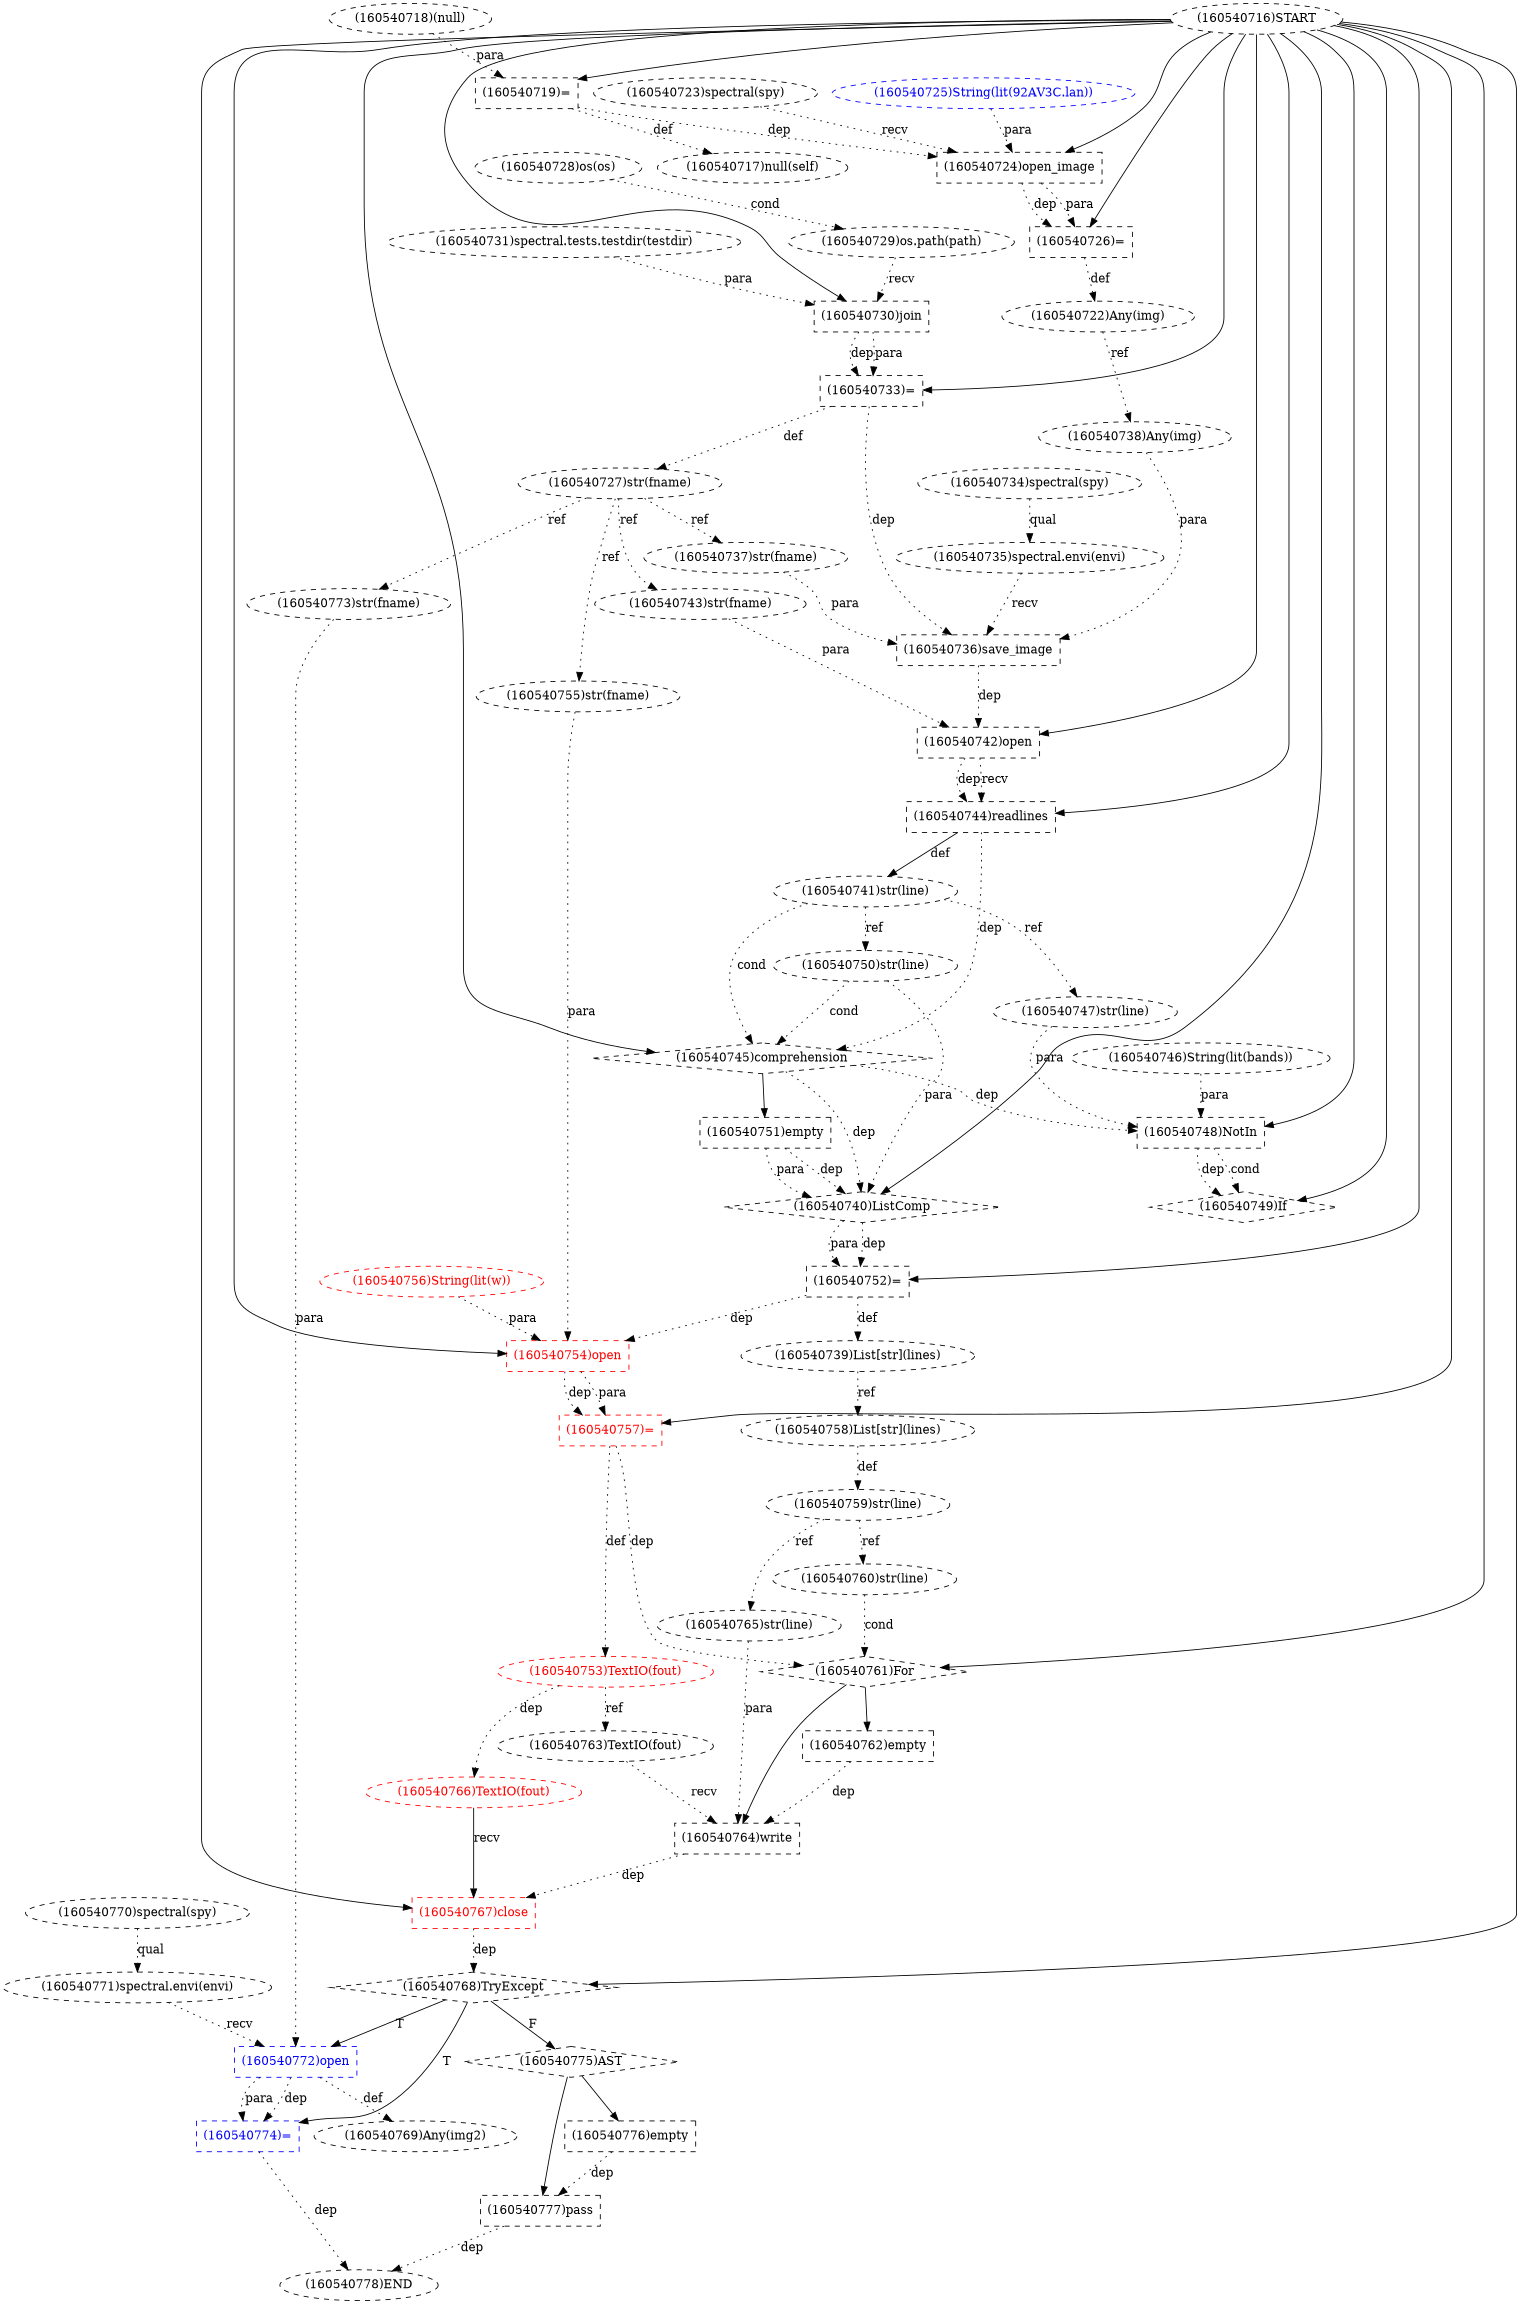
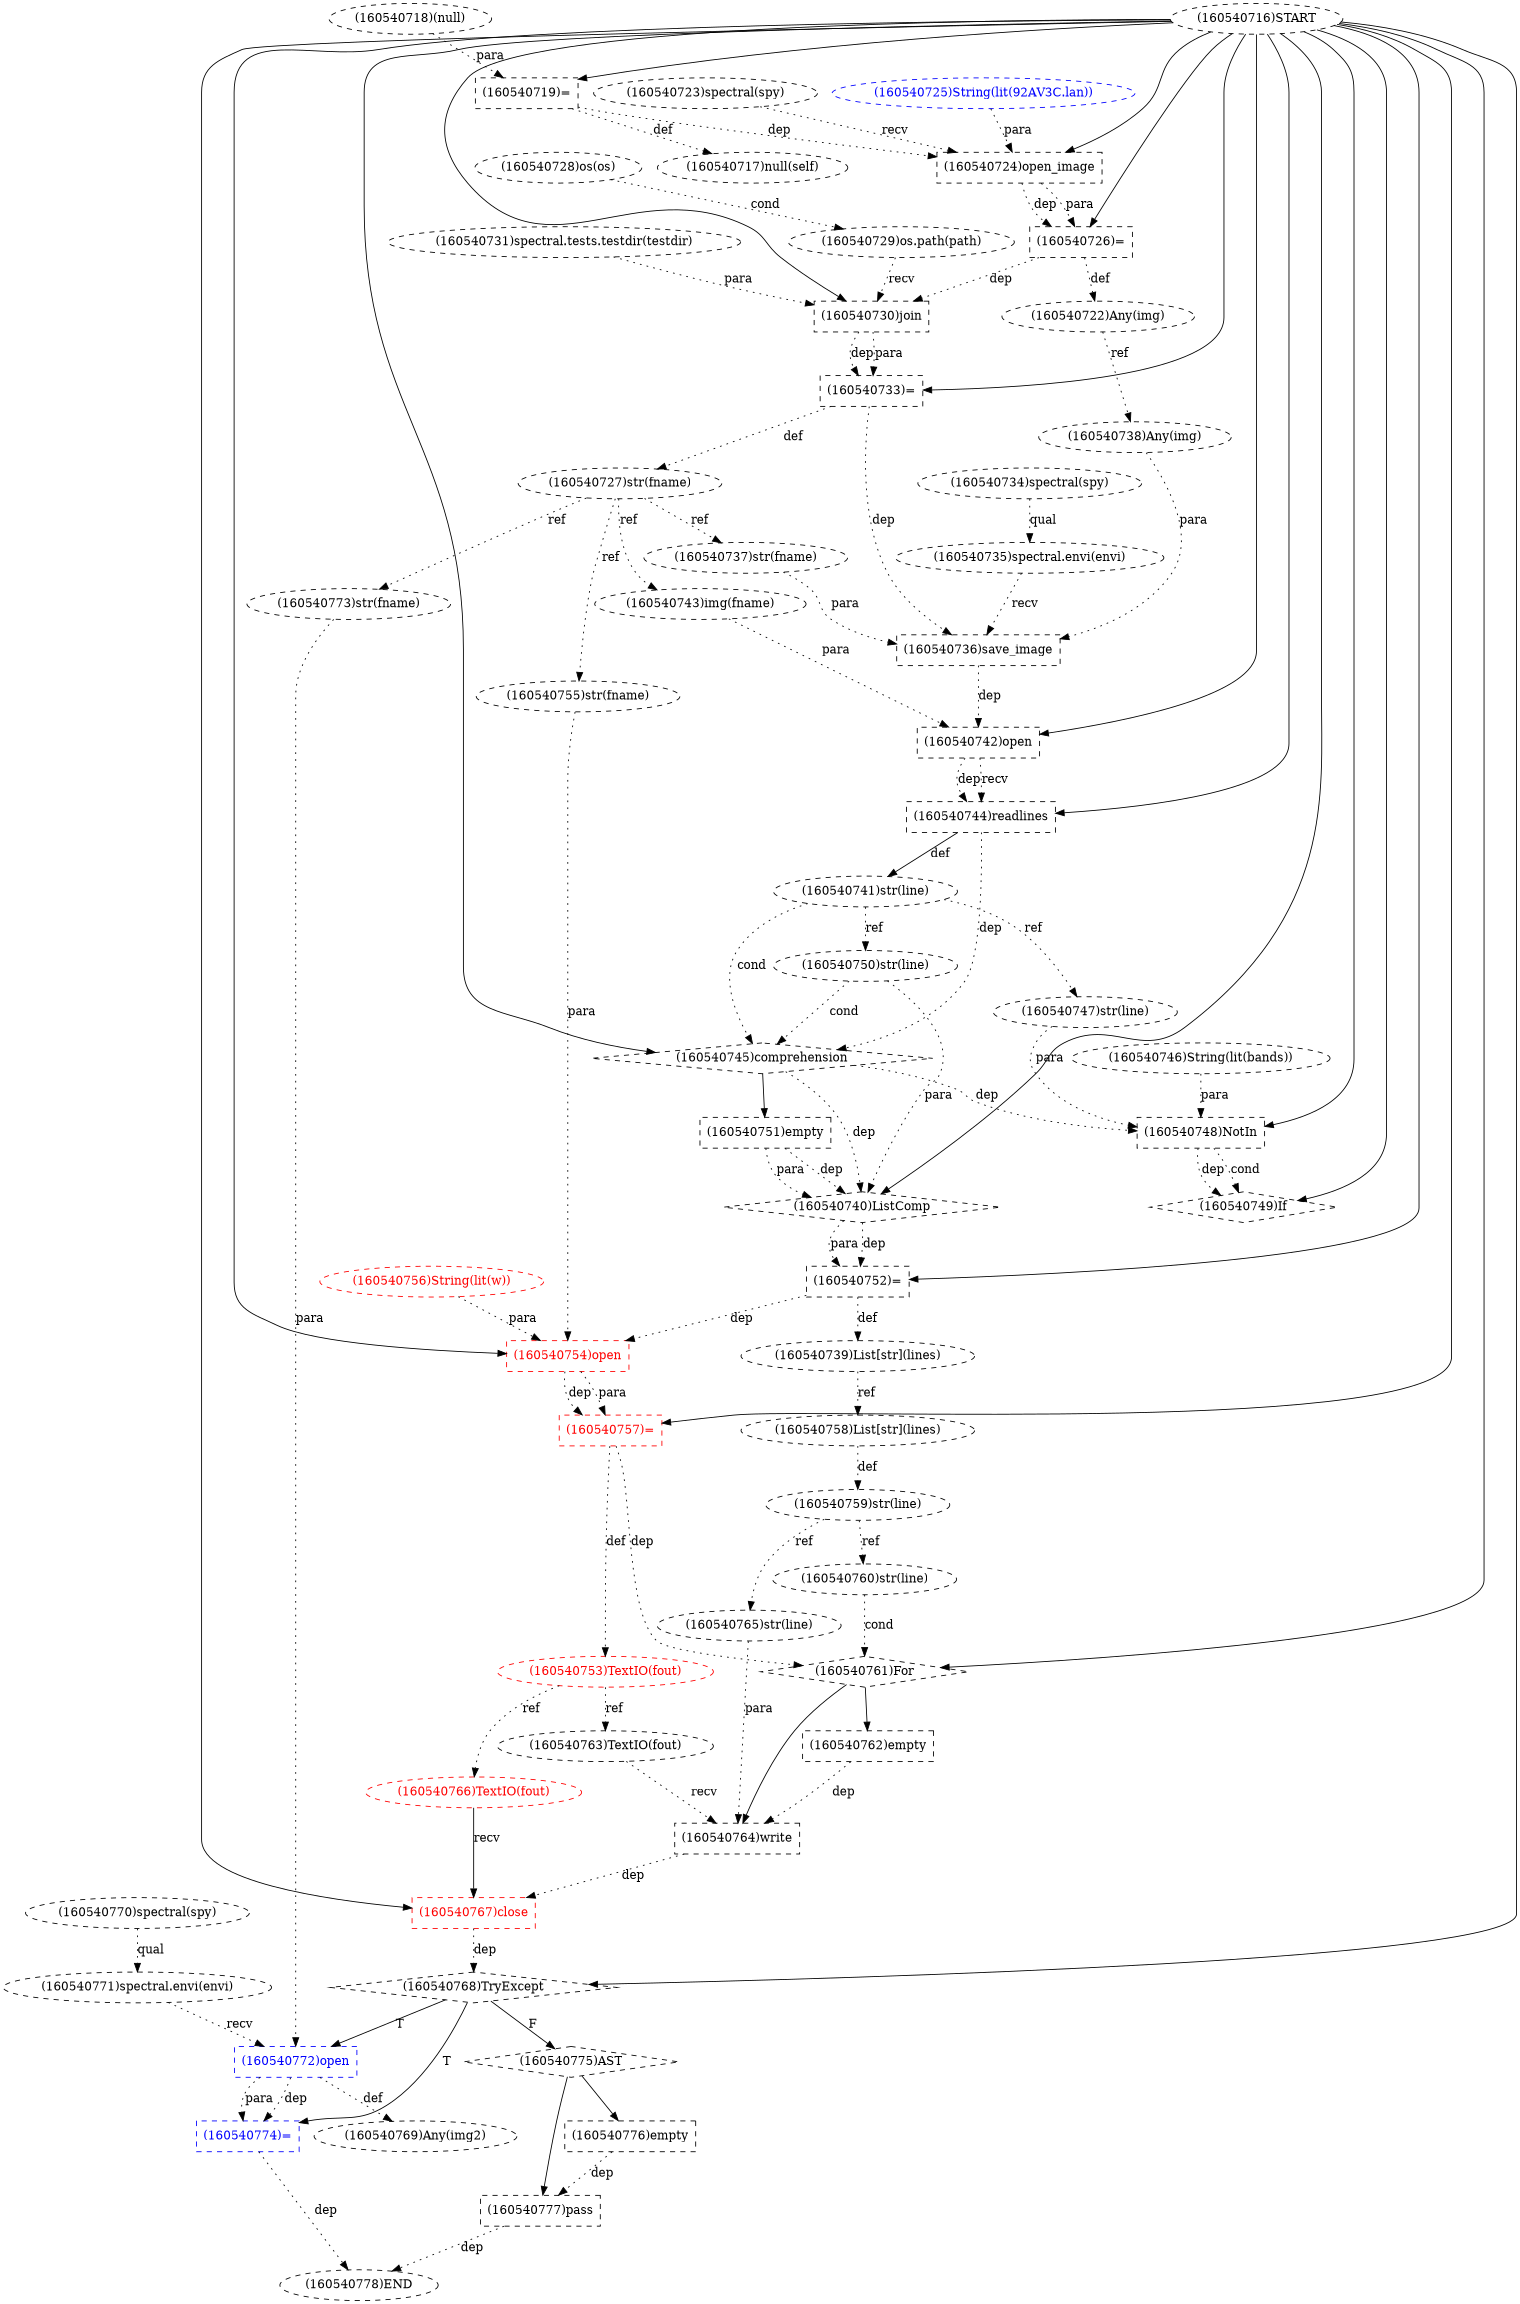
edge "(160540726)=" -> "(160540730)join": added, label "dep"
node "(160540743)str(fname)": label "(160540743)str(fname)" -> "(160540743)img(fname)"
edge "(160540753)TextIO(fout)" -> "(160540766)TextIO(fout)": label "dep" -> "ref"
